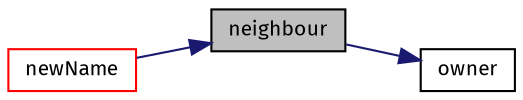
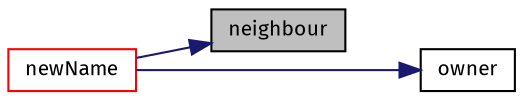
edge "neighbour" -> "owner": now "newName" -> "owner"
